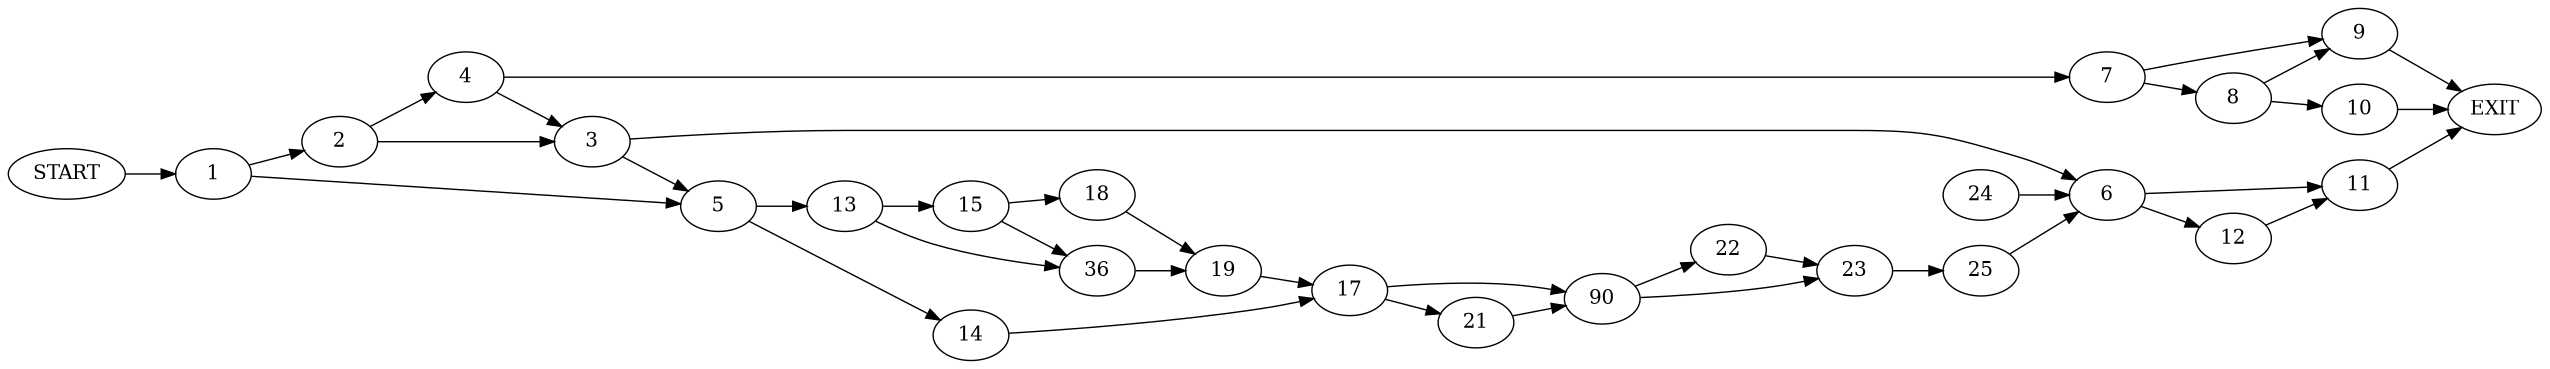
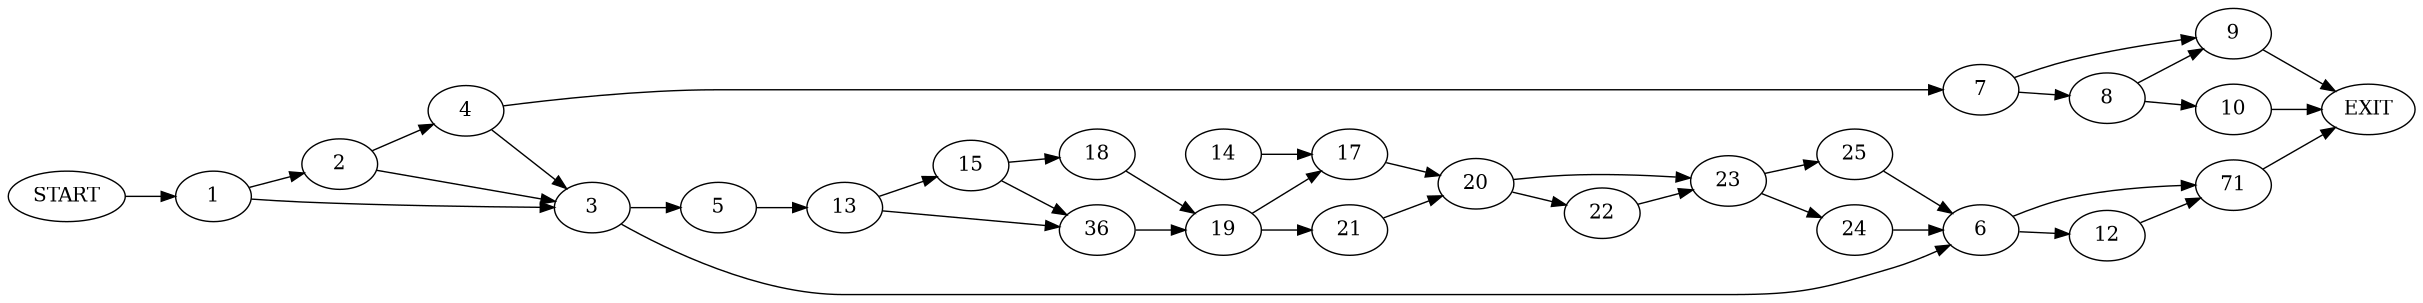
node "11": label "11" -> "71"
edge "1" -> "5": now "1" -> "3"
edge "23" -> "24": added
edge "5" -> "14": removed
node "90": label "90" -> "20"
edge "17" -> "21": now "19" -> "21"
